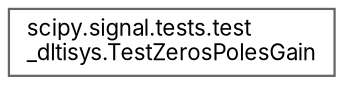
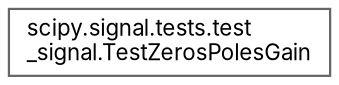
node "scipy.signal.tests.test _dltisys.TestZerosPolesGain": label "scipy.signal.tests.test _dltisys.TestZerosPolesGain" -> "scipy.signal.tests.test _signal.TestZerosPolesGain"
